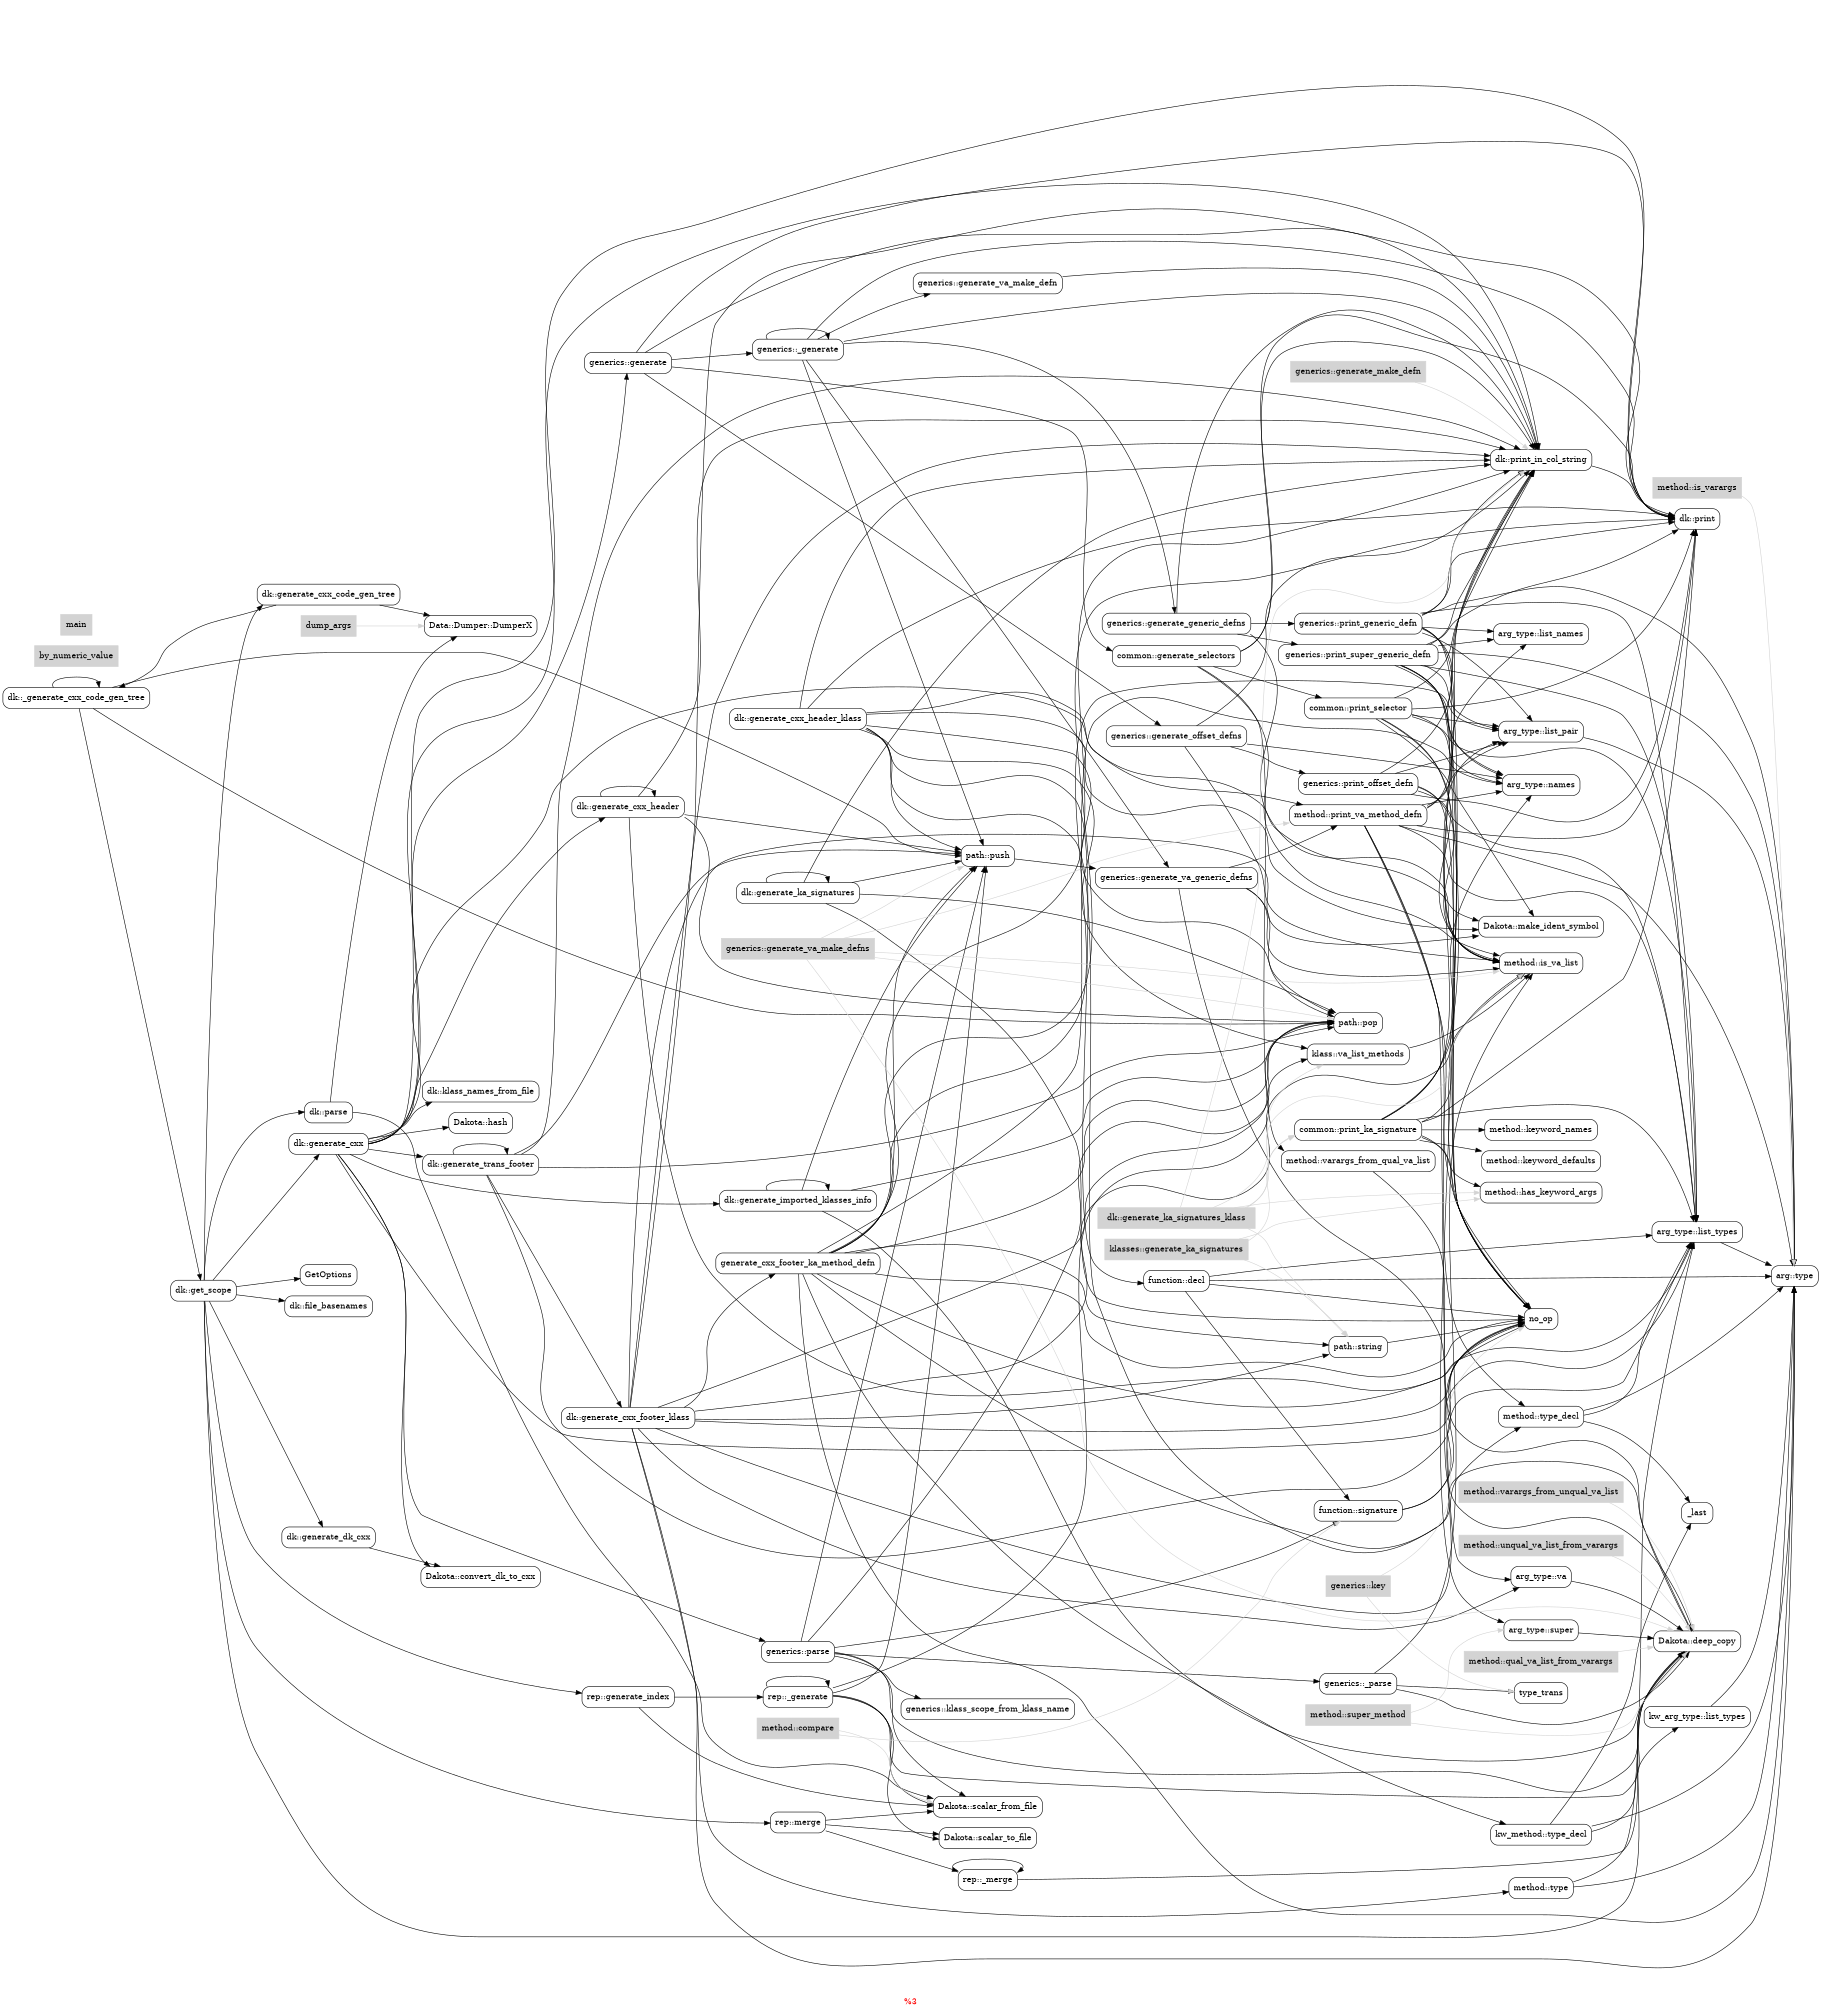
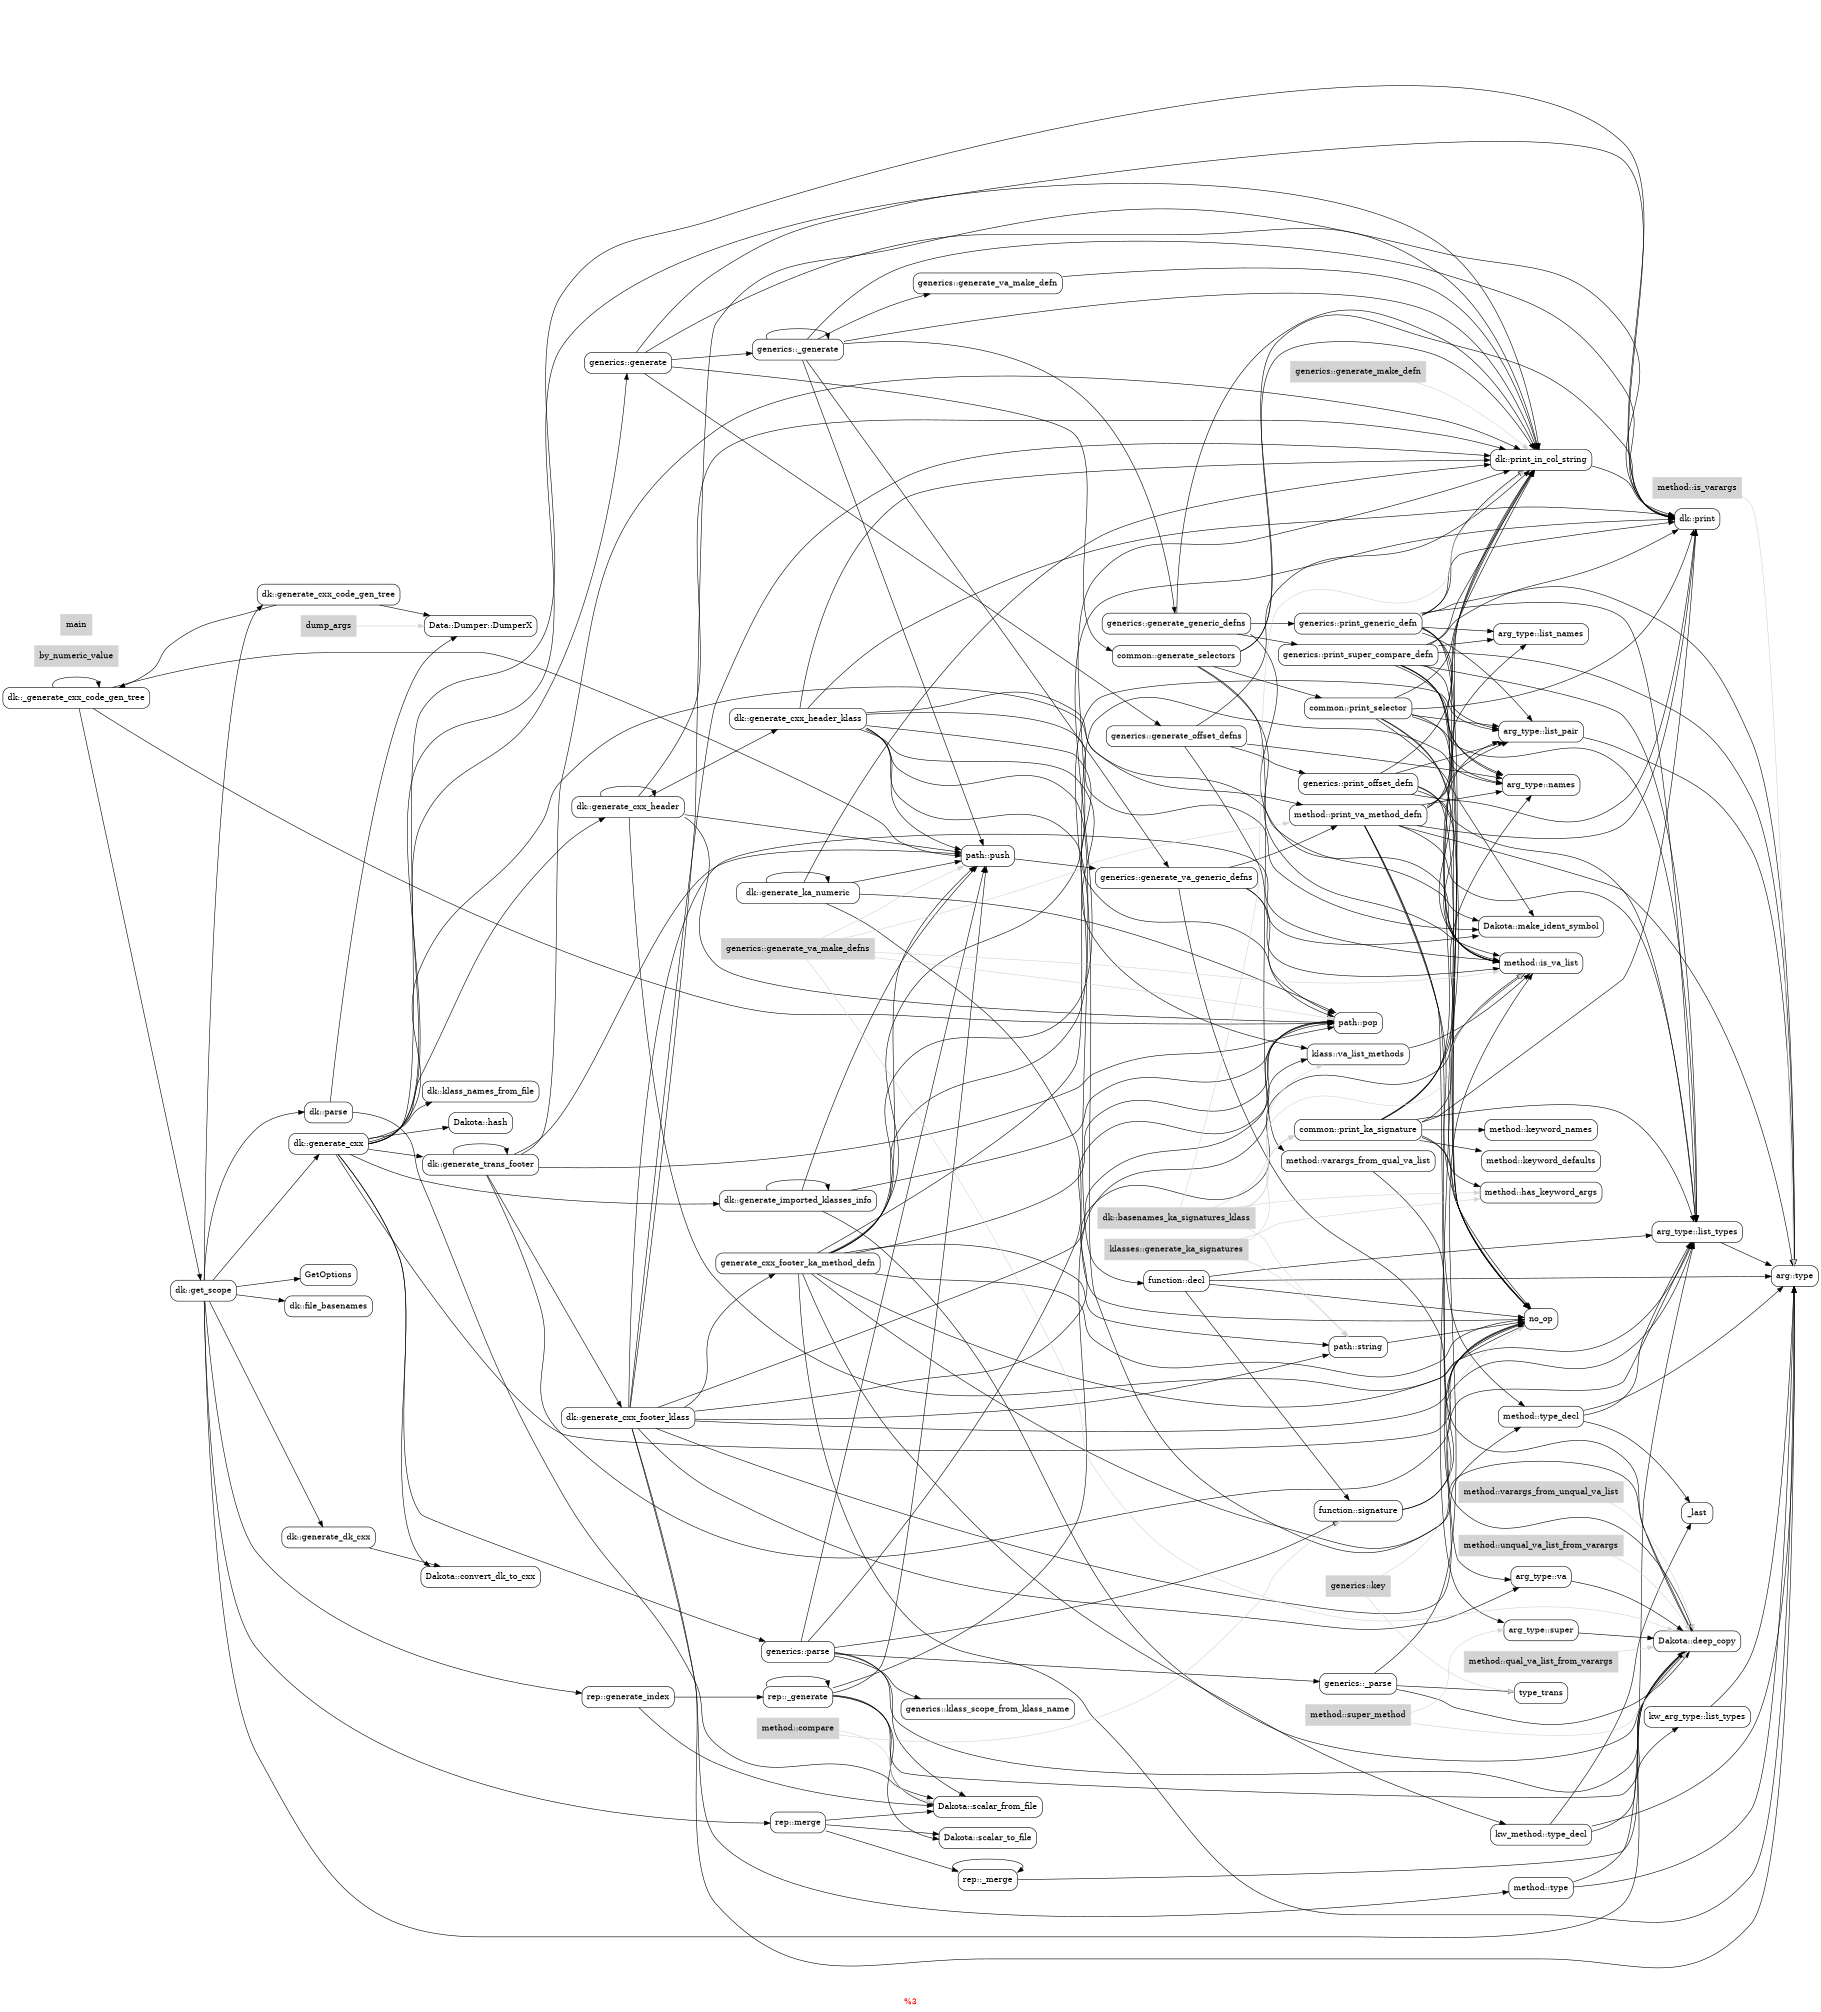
node "generics::print_super_generic_defn": label "generics::print_super_generic_defn" -> "generics::print_super_compare_defn"
edge "dk::generate_cxx_header" -> "dk::generate_cxx_header_klass": added
node "dk::generate_ka_signatures": label "dk::generate_ka_signatures" -> "dk::generate_ka_numeric"
node "dk::generate_ka_signatures_klass": label "dk::generate_ka_signatures_klass" -> "dk::basenames_ka_signatures_klass"
